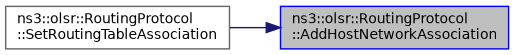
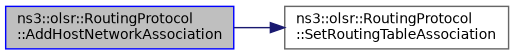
edge "ns3::olsr::RoutingProtocol ::SetRoutingTableAssociation" -> "ns3::olsr::RoutingProtocol ::AddHostNetworkAssociation": reversed
